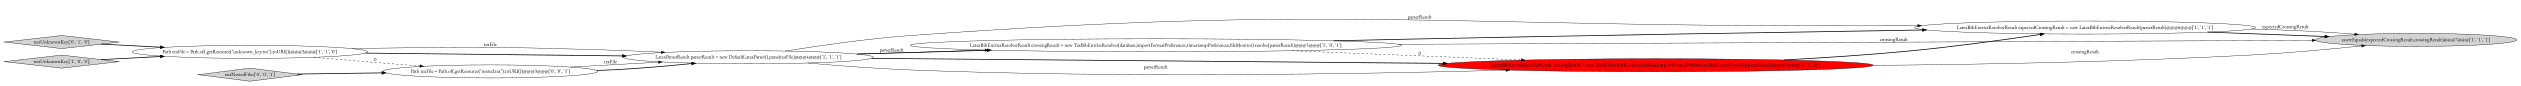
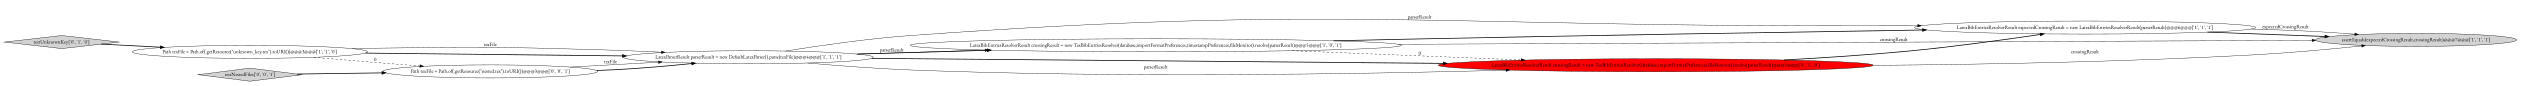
node "testUnknownKey['1', '0', '0']": removed
